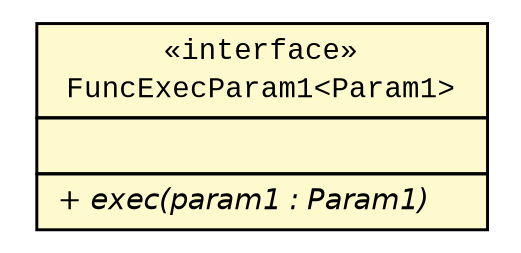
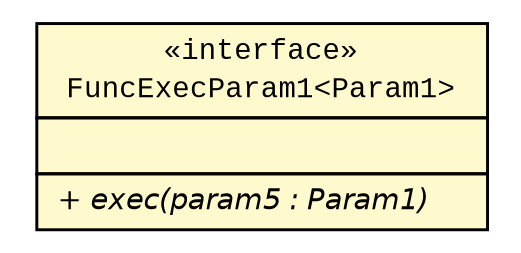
node "FuncExecParam1<Param1>": text "+ exec(param1 : Param1)" -> "+ exec(param5 : Param1)"
